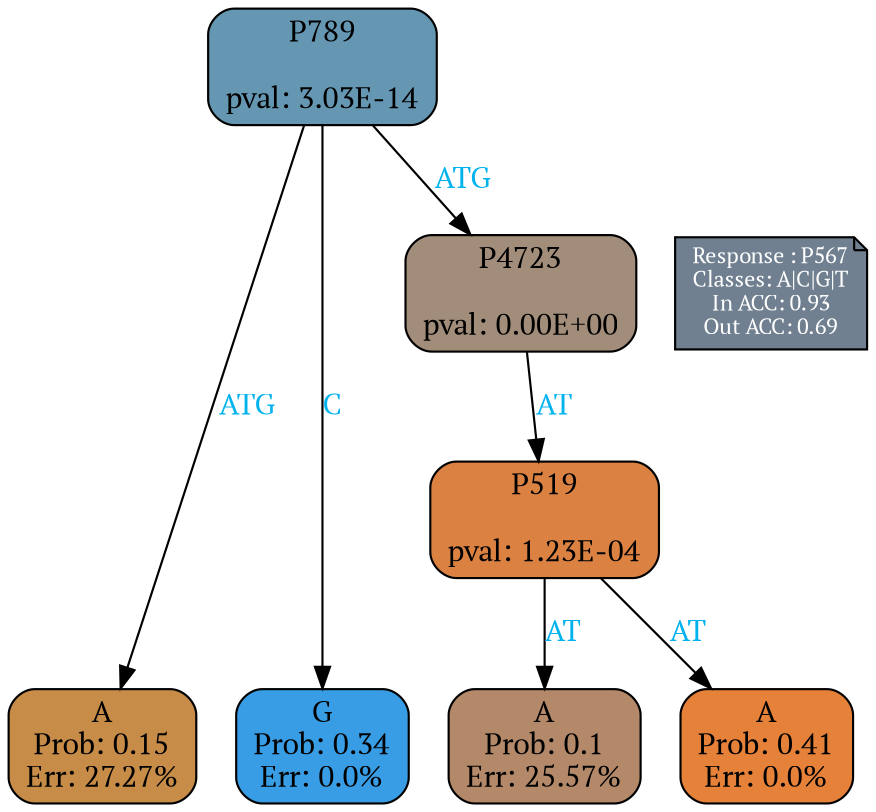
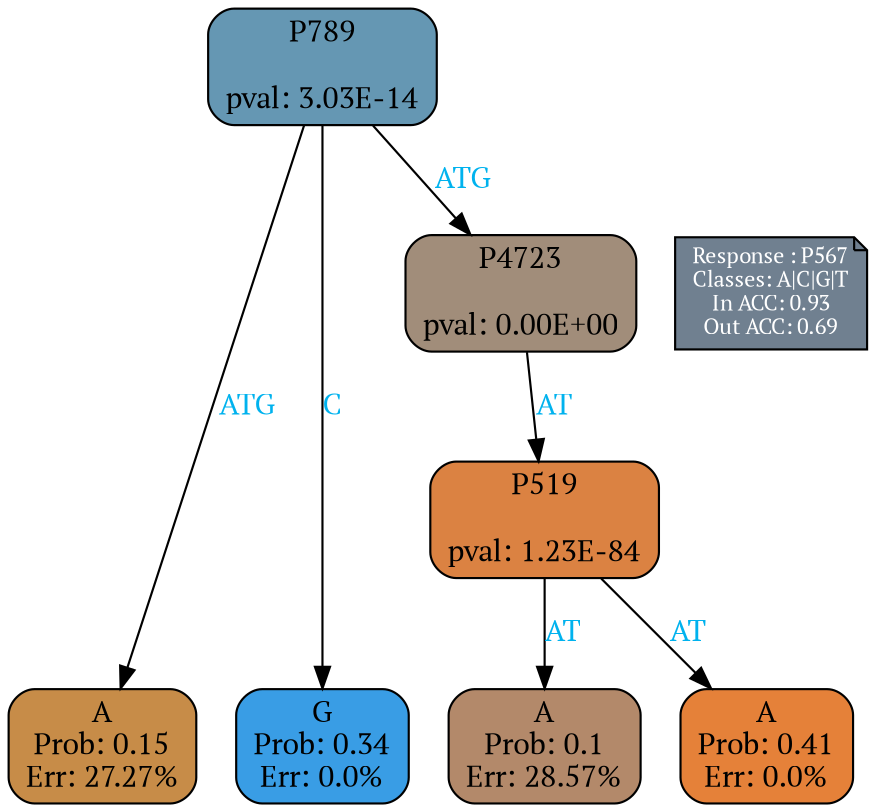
node "P519 pval: 1.23E-04": label "P519 pval: 1.23E-04" -> "P519 pval: 1.23E-84"
node "A Prob: 0.1 Err: 25.57%": label "A Prob: 0.1 Err: 25.57%" -> "A Prob: 0.1 Err: 28.57%"
